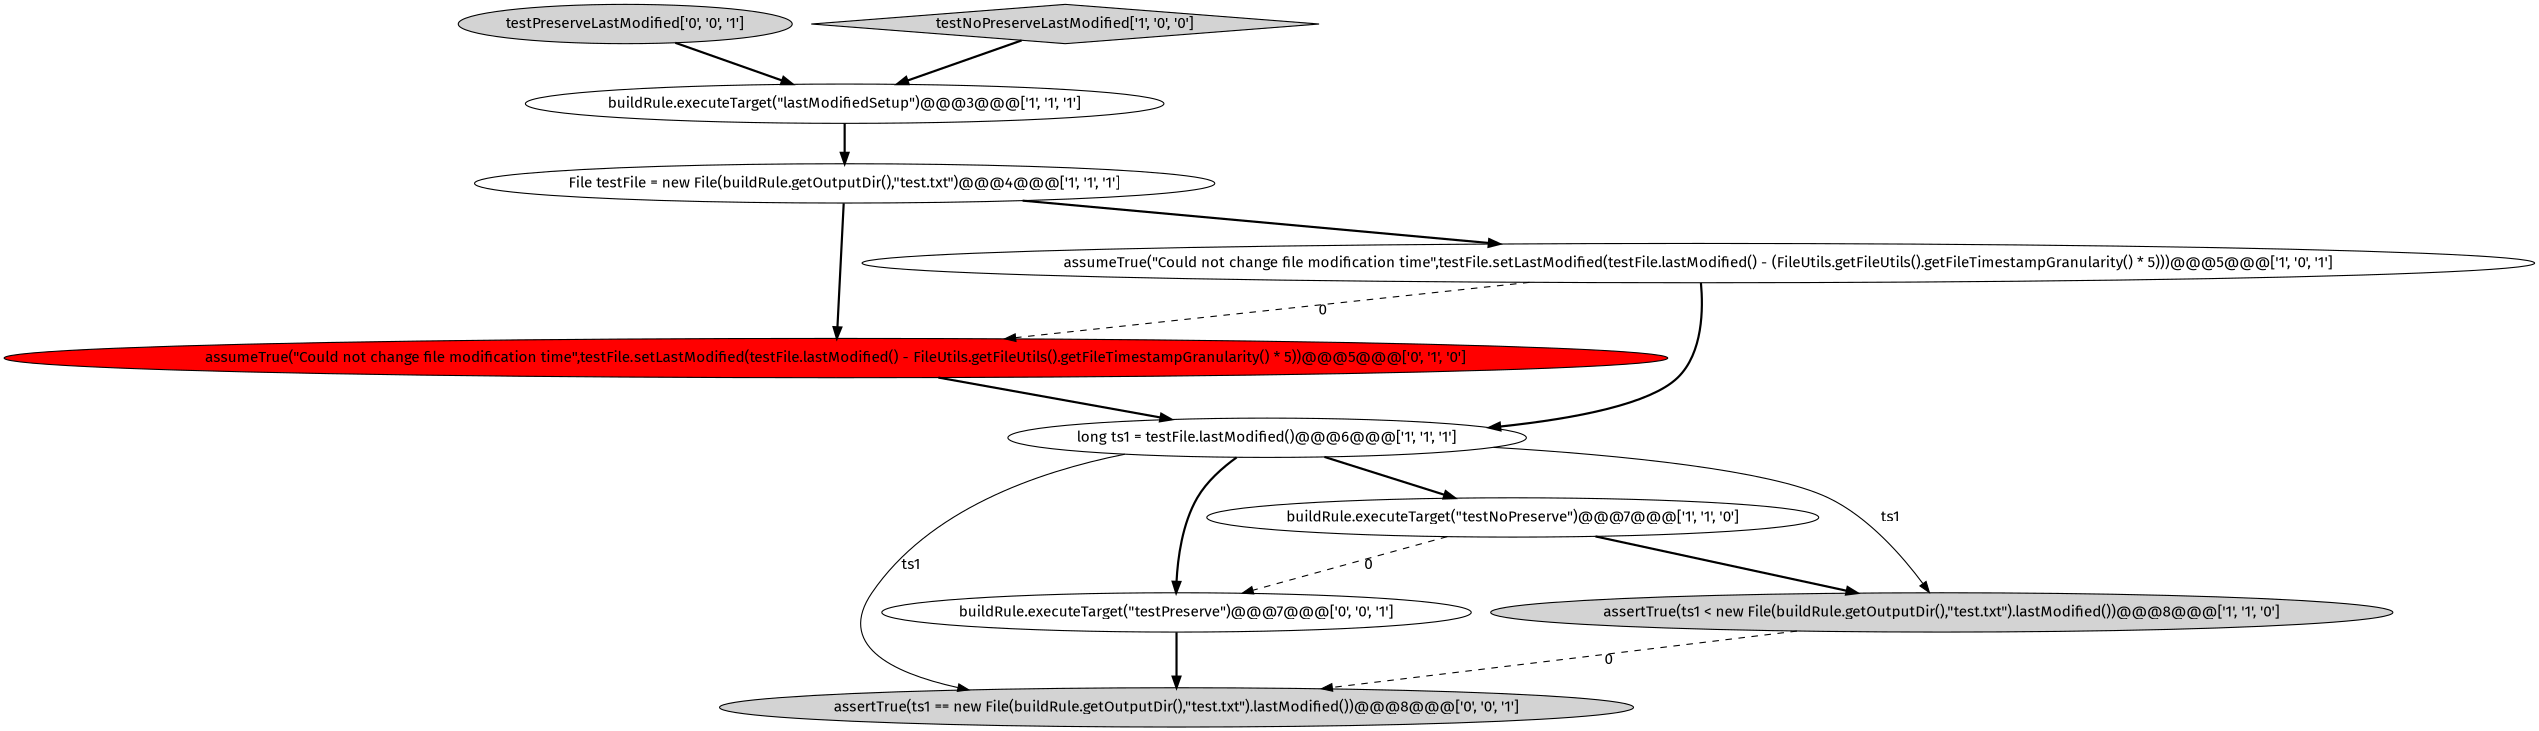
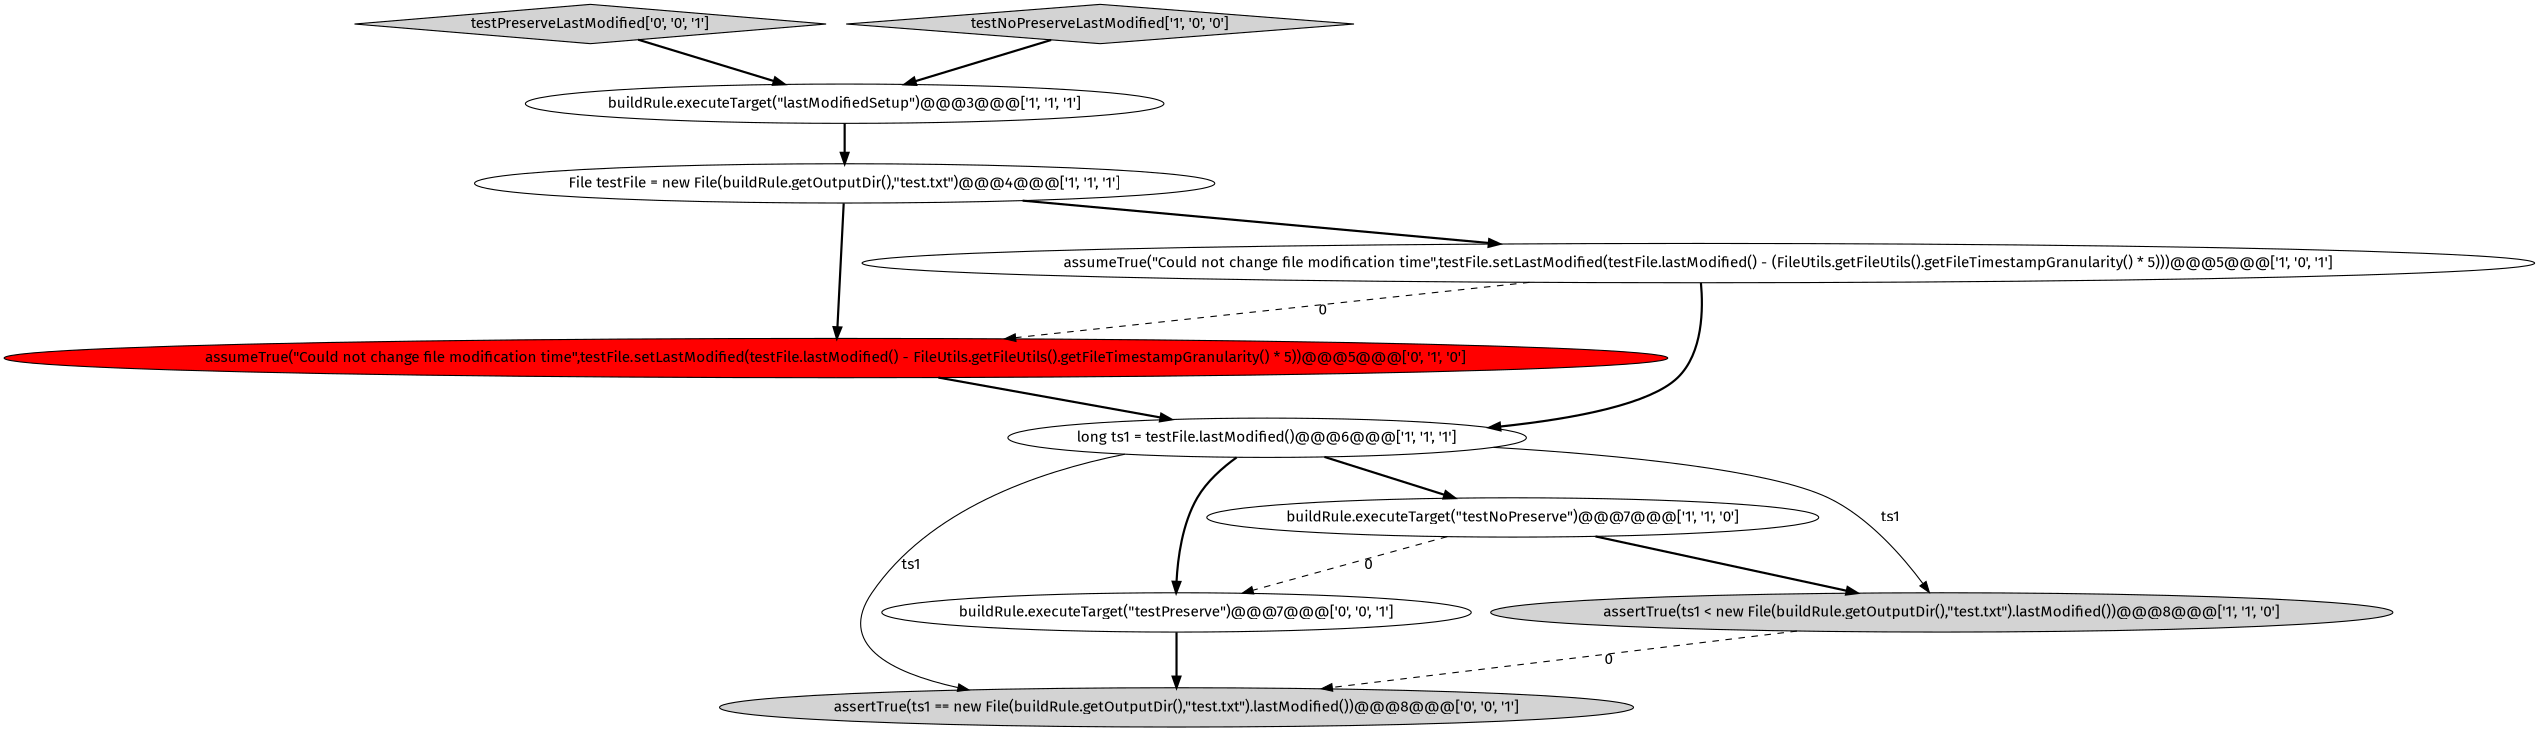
node "testPreserveLastModified['0', '0', '1']": shape ellipse -> diamond
